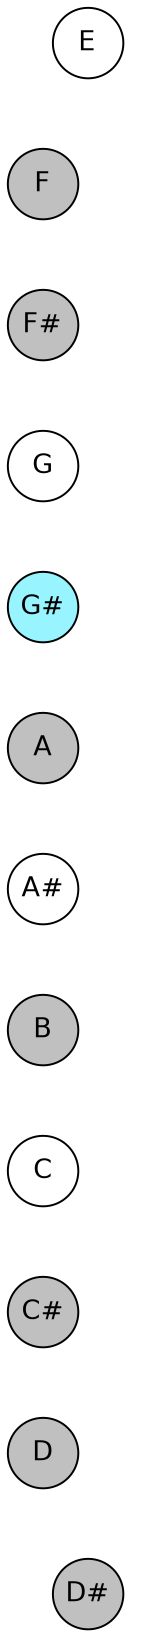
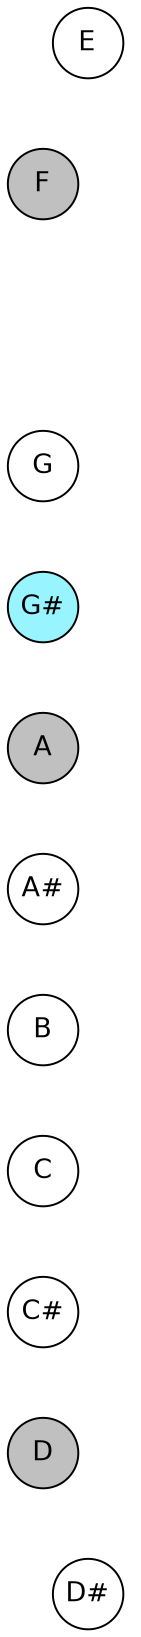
node "F#": removed
node "B": fillcolor gray -> white
node "C#": fillcolor gray -> white
node "D#": fillcolor gray -> white
